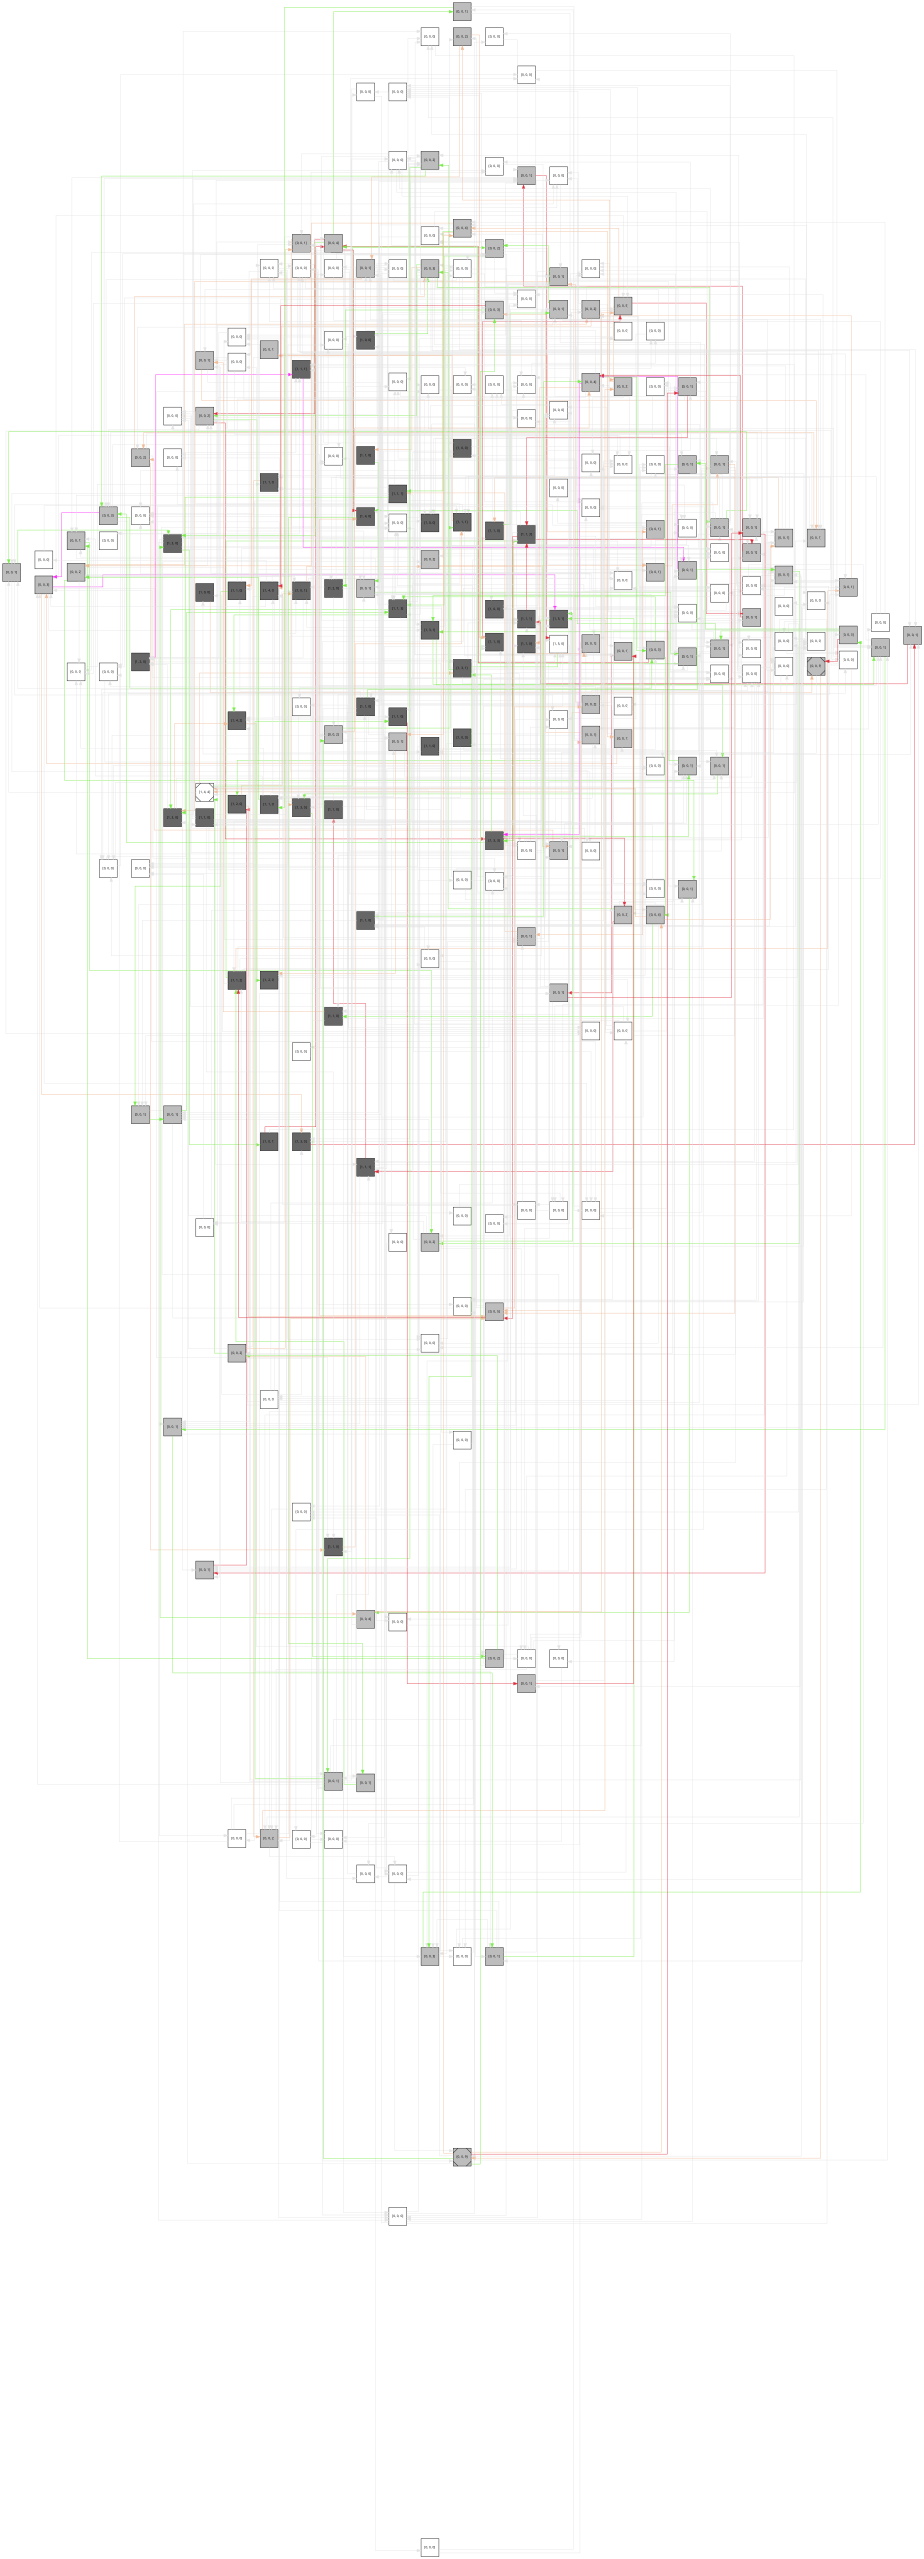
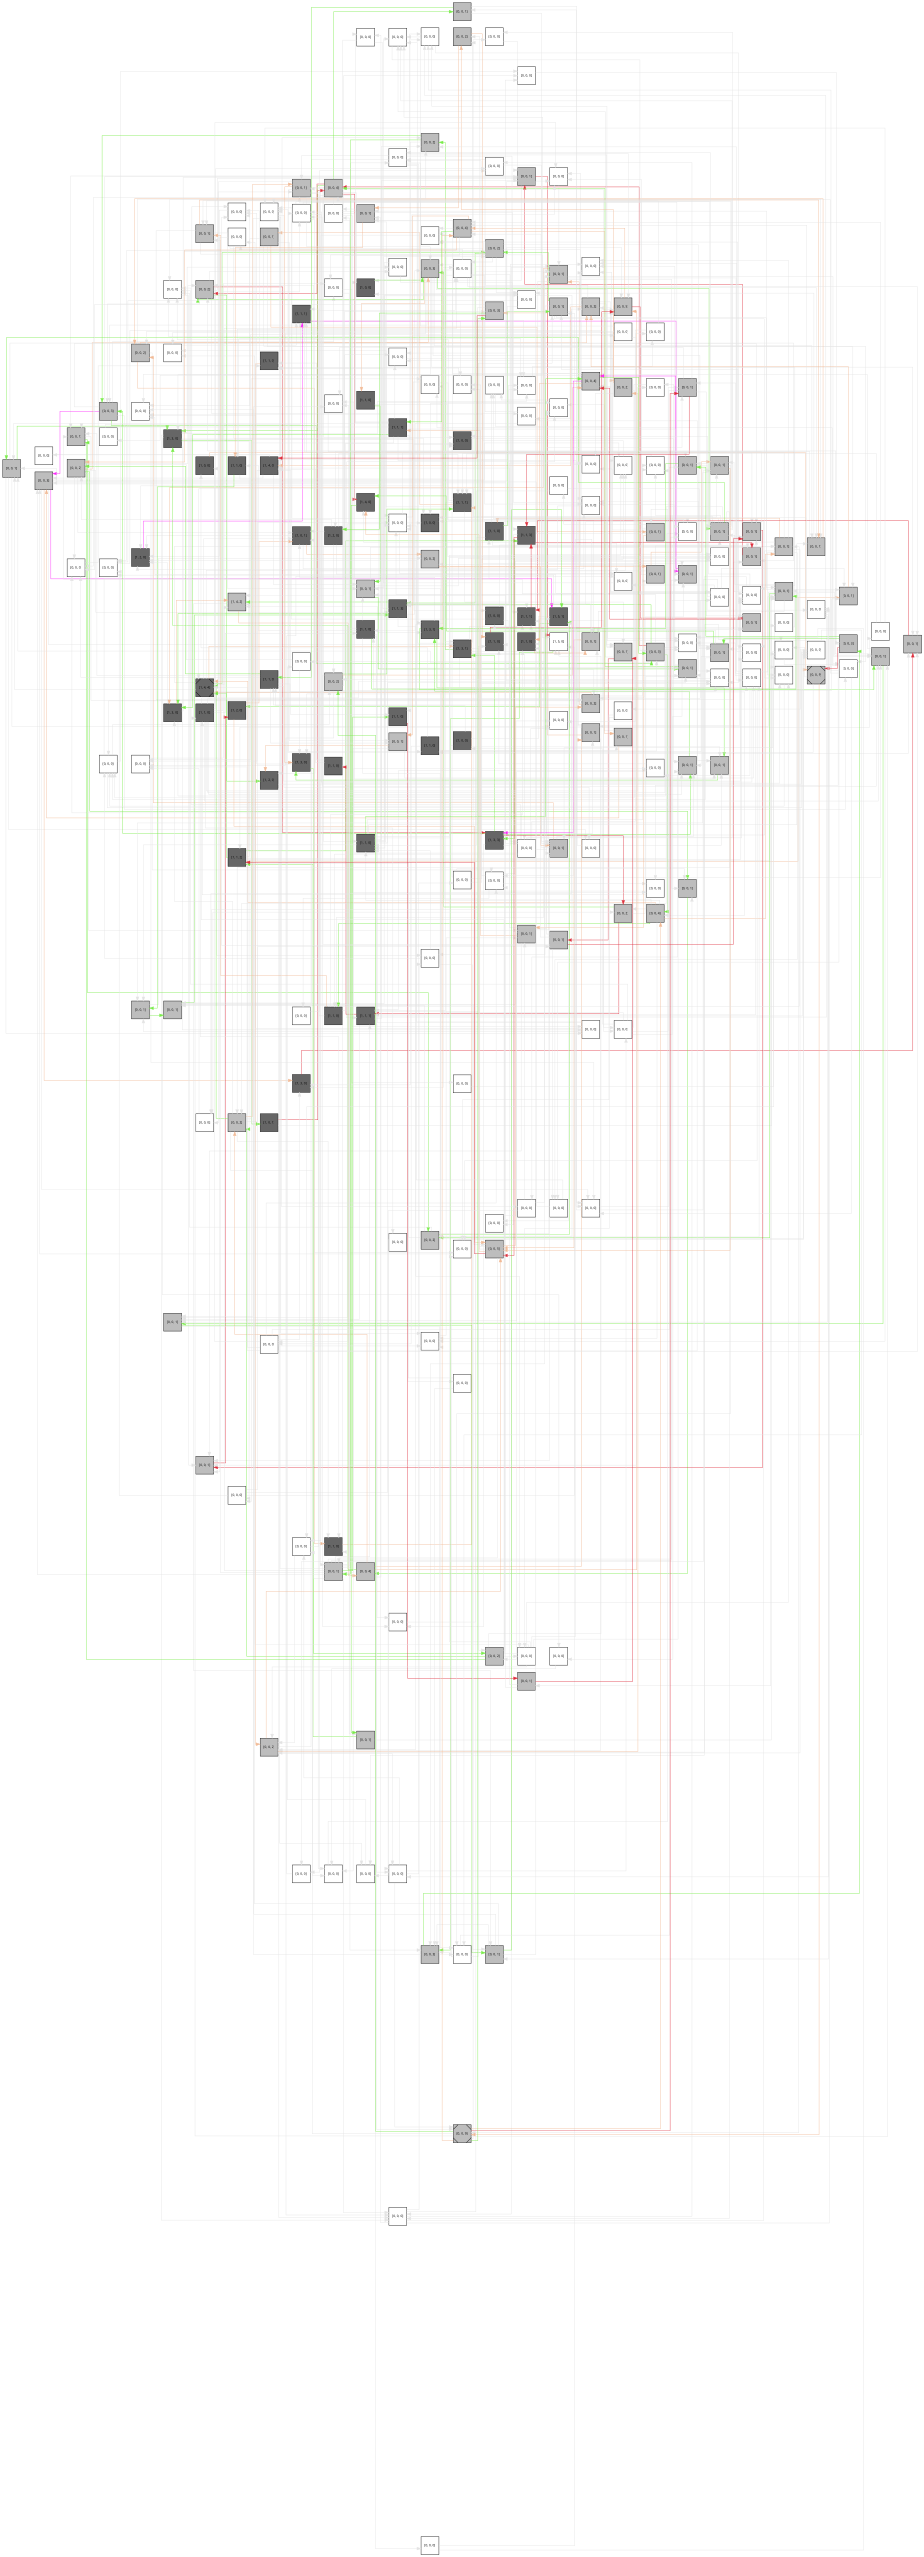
node "[1, 4, 2]": fillcolor #666666 -> #bdbdbd
edge "[1, 1, 2]" -> "[1, 4, 4]": added
node "[1, 4, 4]": fillcolor #ffffff -> #666666
